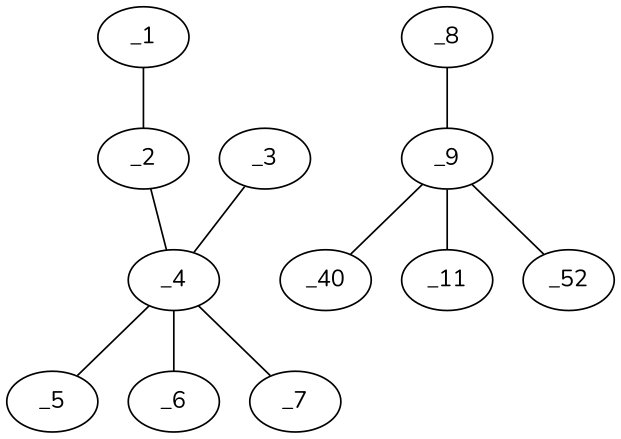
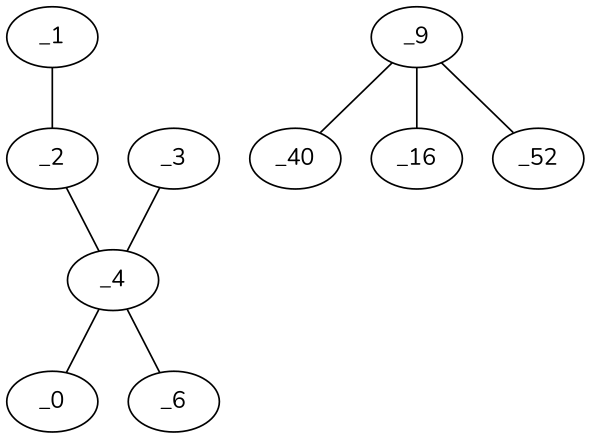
node "_8": removed
node "_11": label "_11" -> "_16"
node "_5": label "_5" -> "_0"
node "_7": removed
